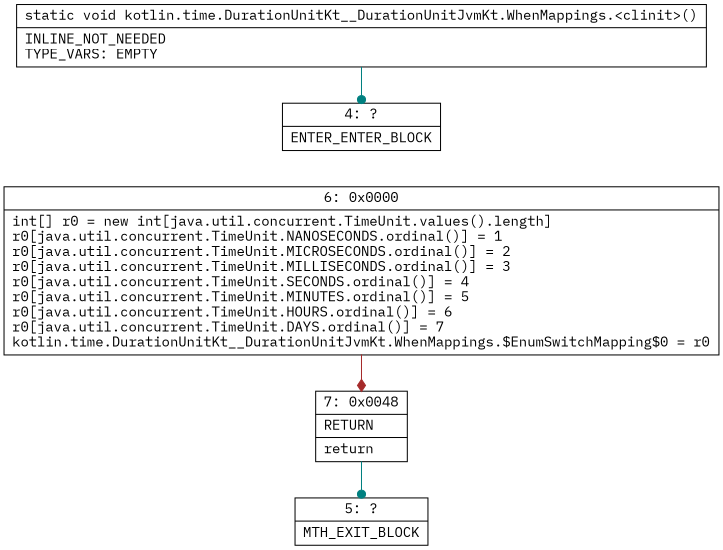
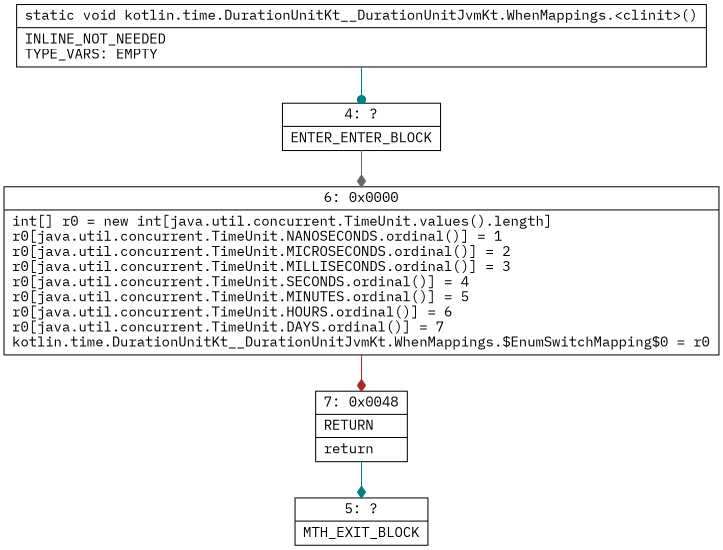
edge "4: ?" -> "6: 0x0000": added
edge "7: 0x0048" -> "5: ?": arrowhead dot -> diamond
